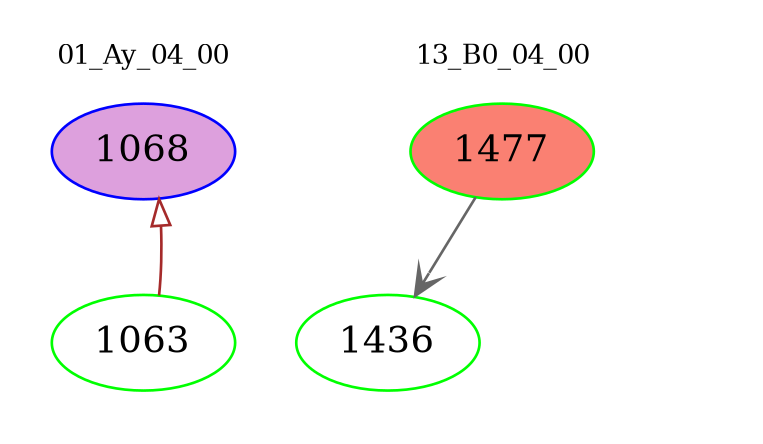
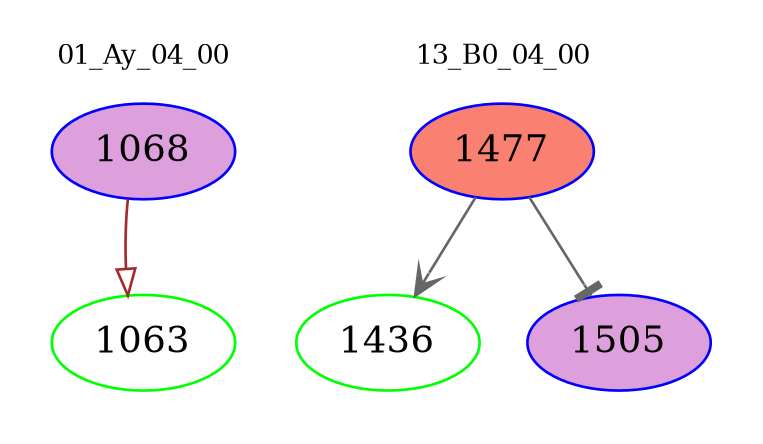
node "1477": color green -> blue
edge "1063" -> "1068": reversed
node "1505": added
